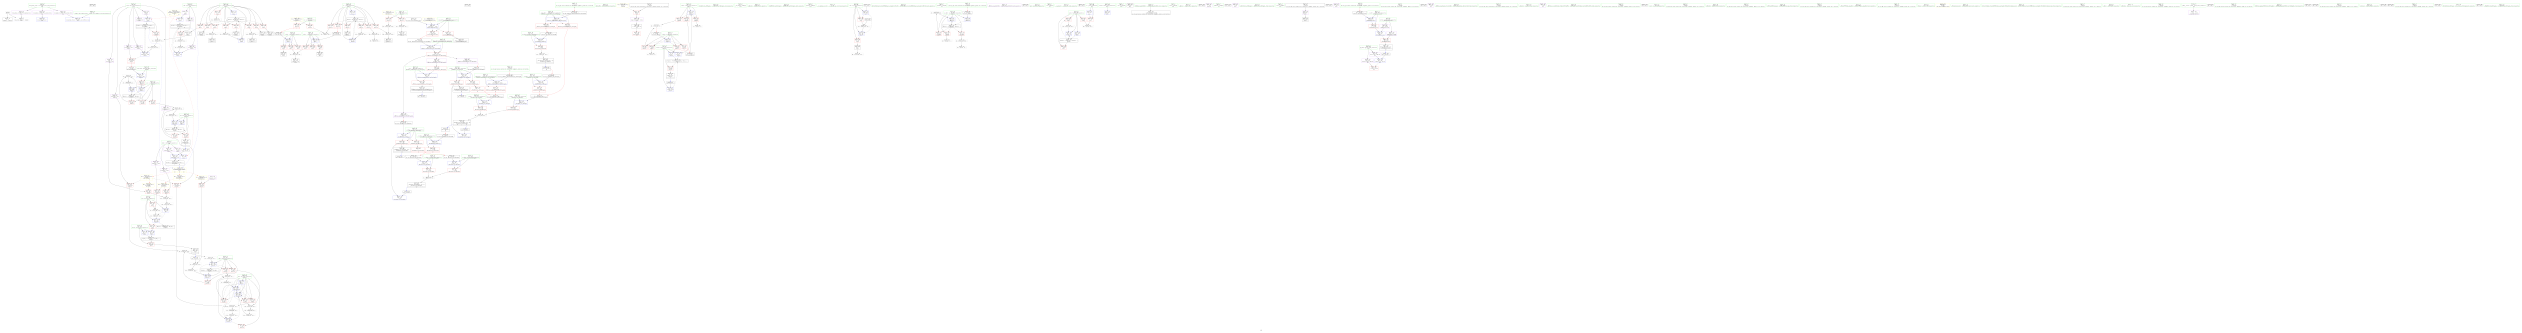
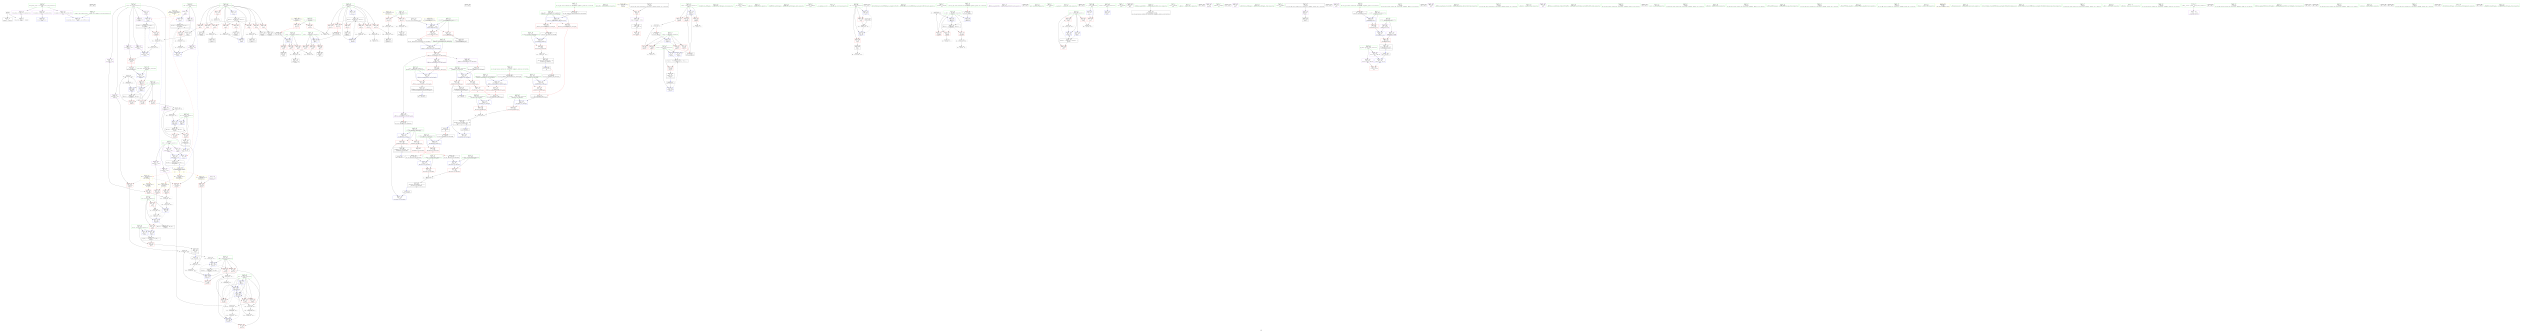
node "NodeID: 477": added
